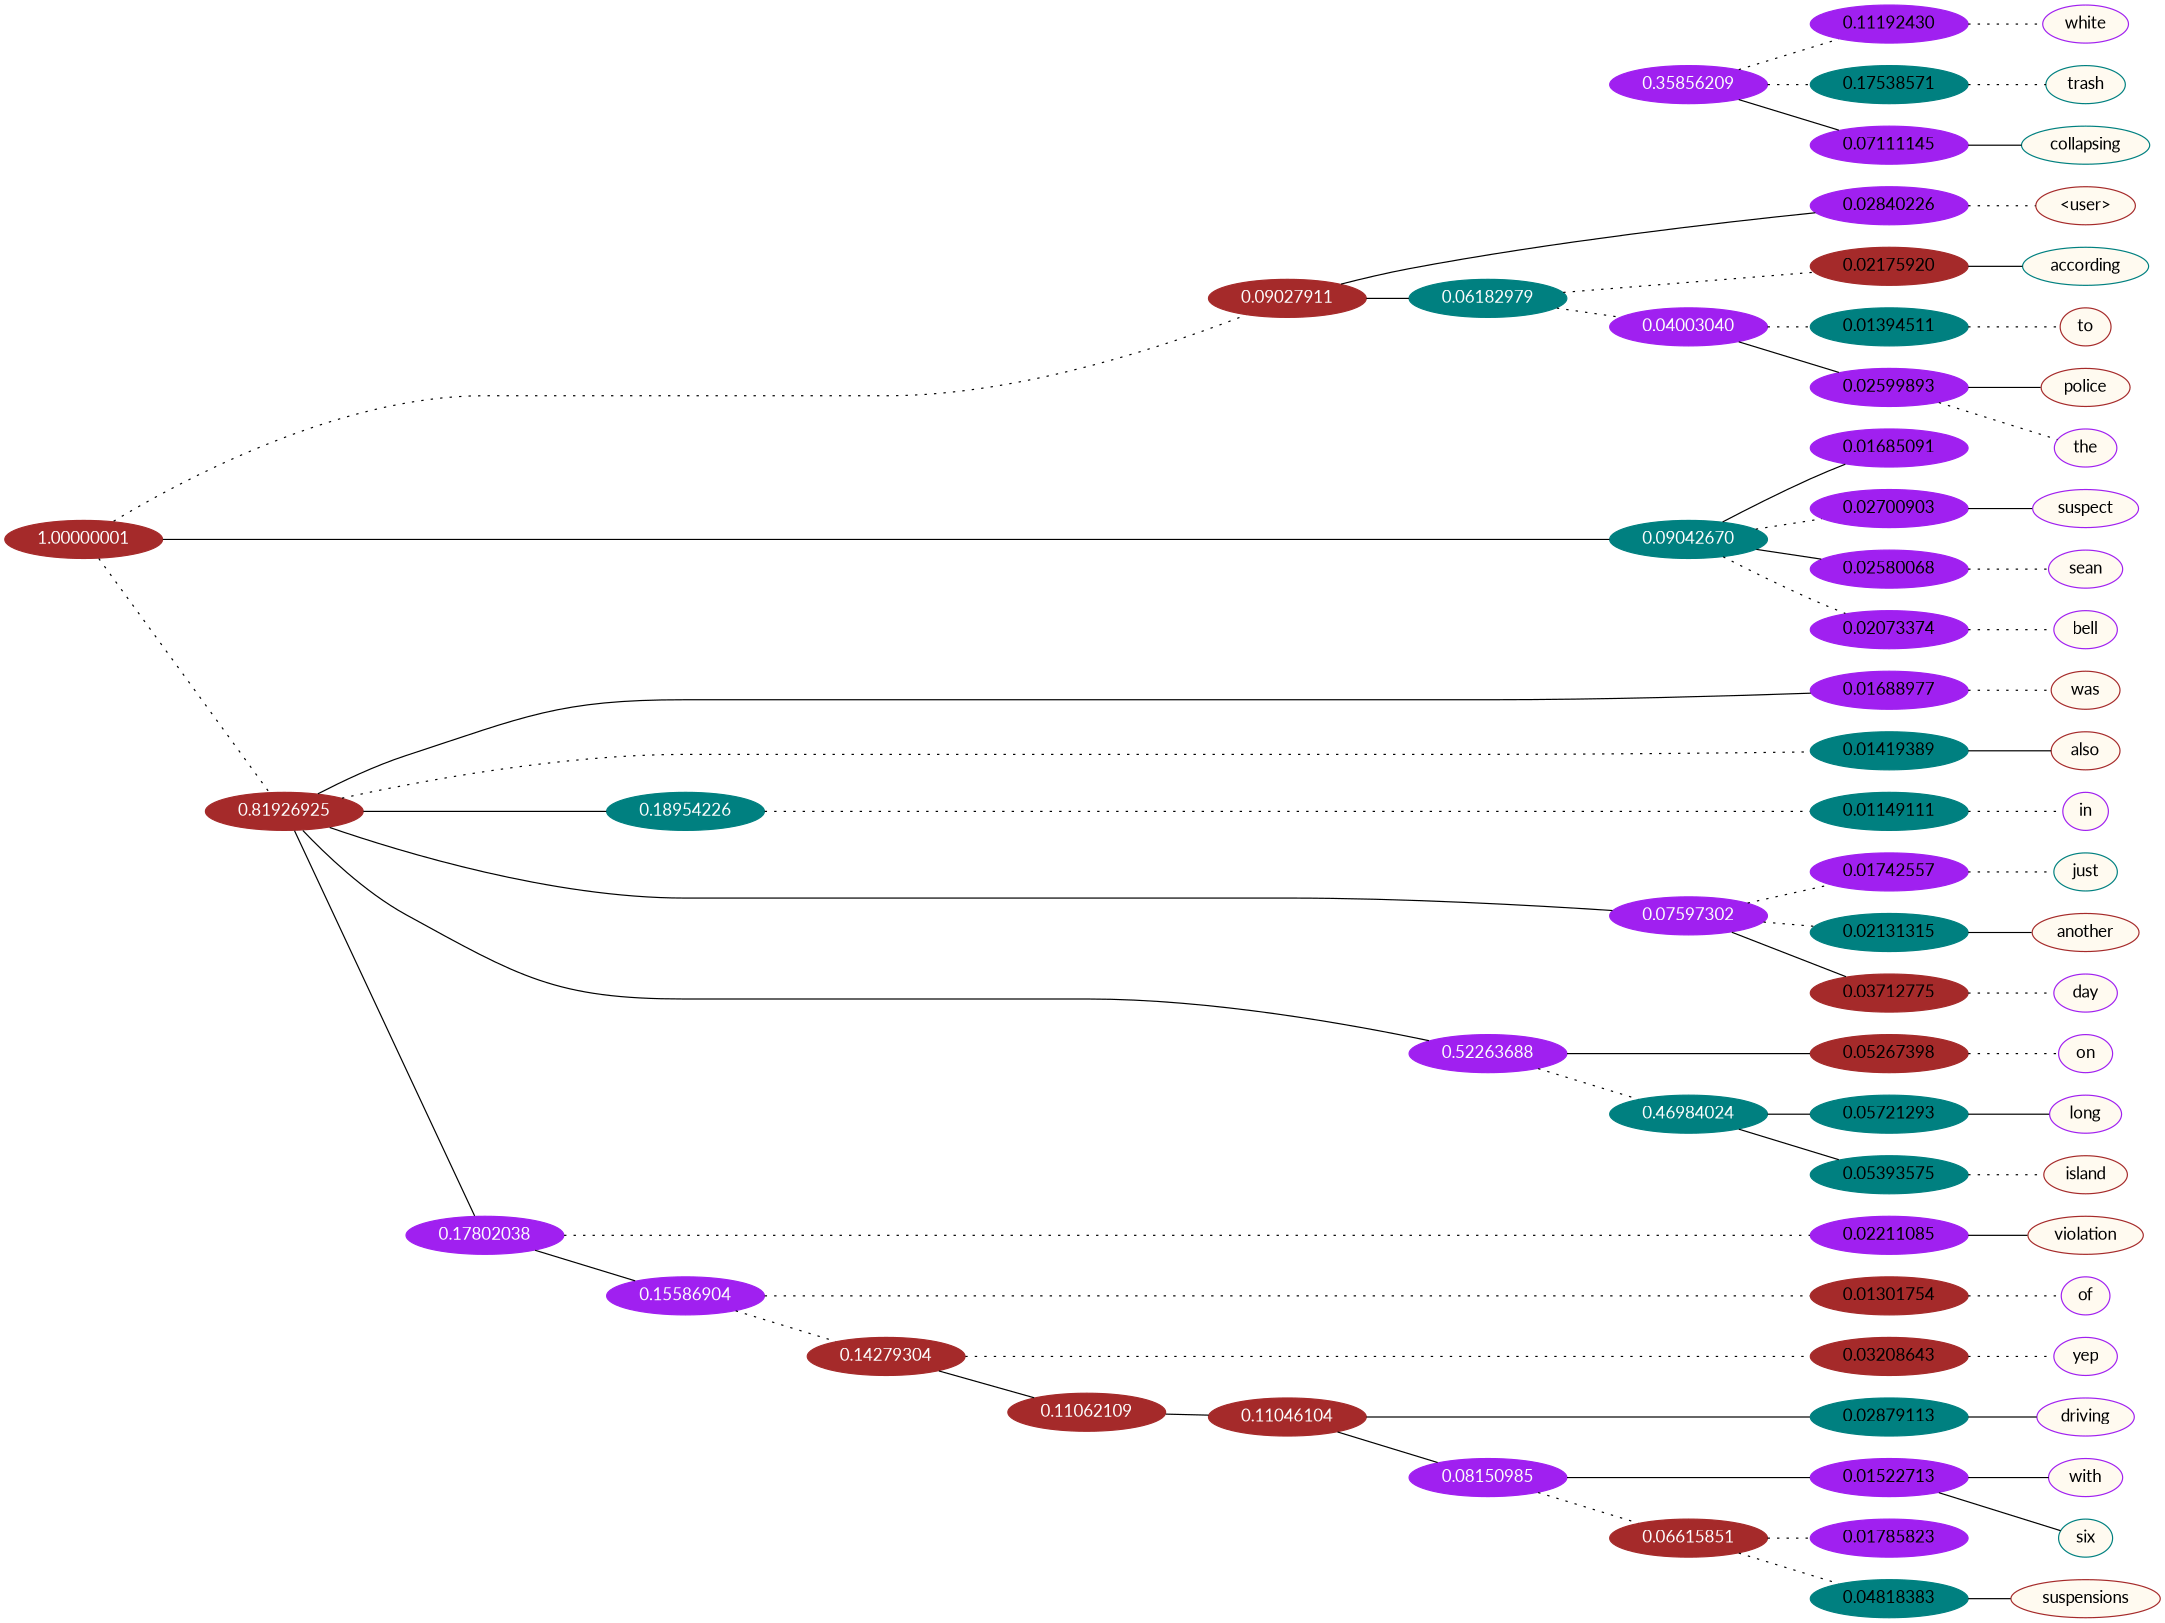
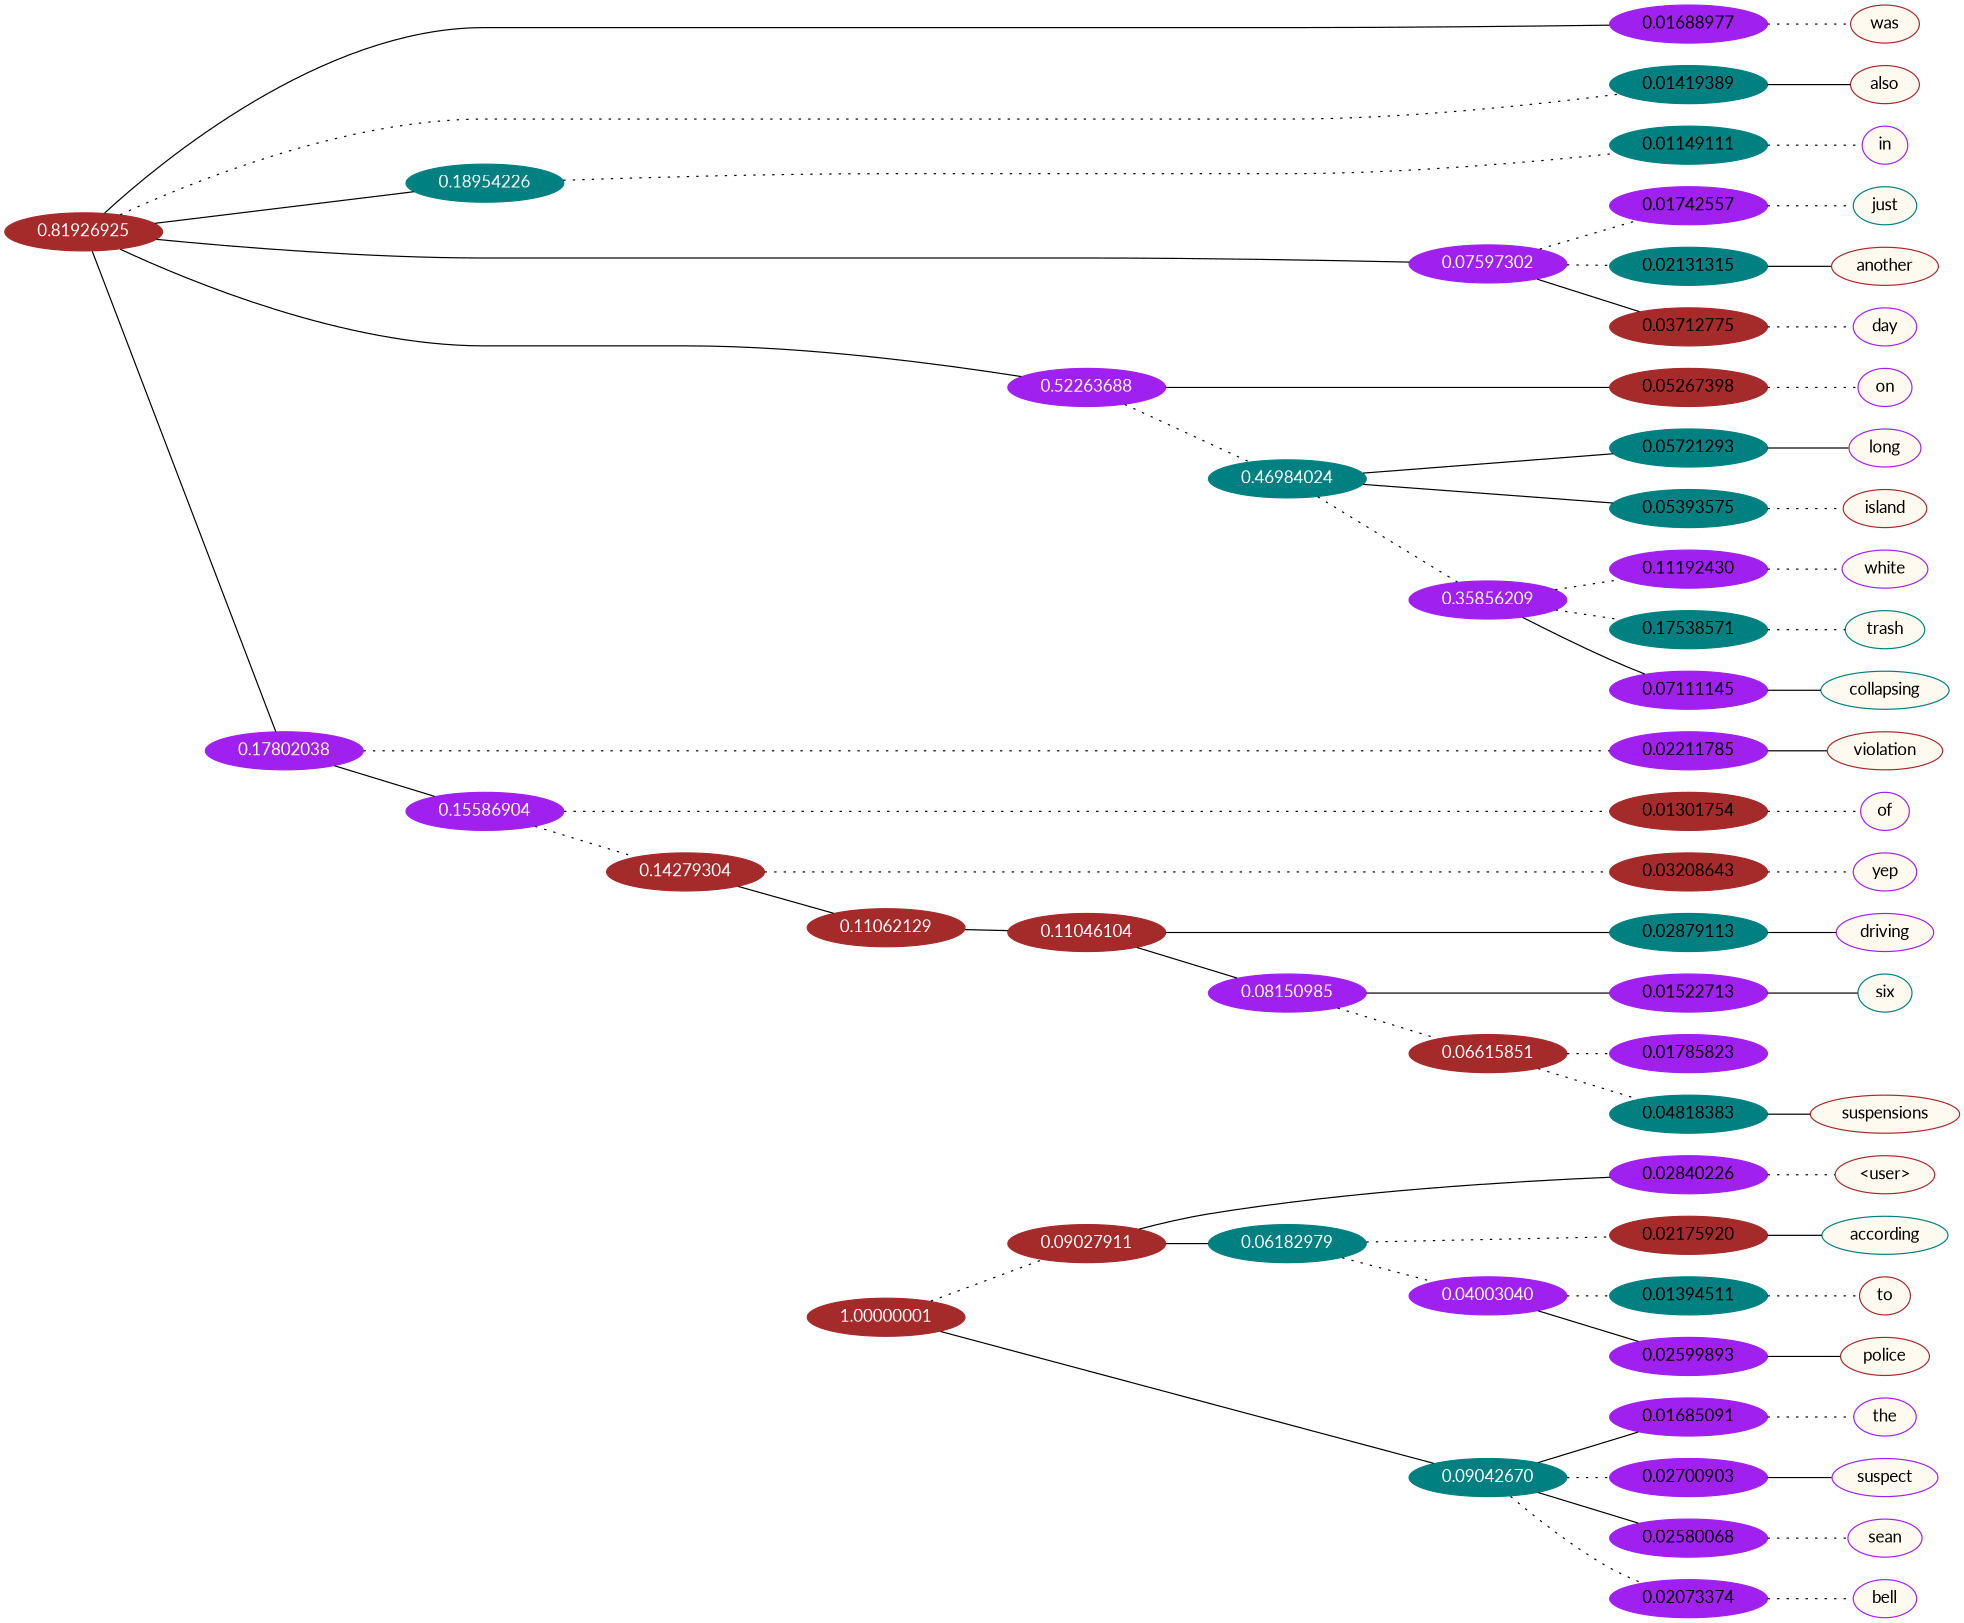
edge "0.02599893" -- "the": now "0.01685091" -- "the"
edge "0.46984024" -- "0.35856209": added
edge "1.00000001" -- "0.81926925": removed
node "0.02211085": label "0.02211085" -> "0.02211785"
node "0.11062109": label "0.11062109" -> "0.11062129"
node "with": removed
